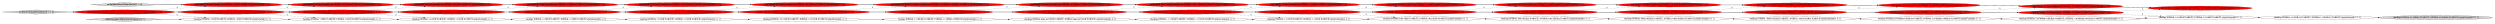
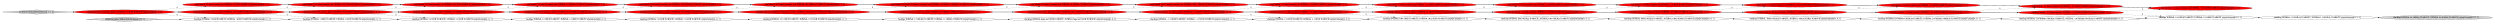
node "subTestIntervalHourToMinutePositive['0', '1', '0']": removed
